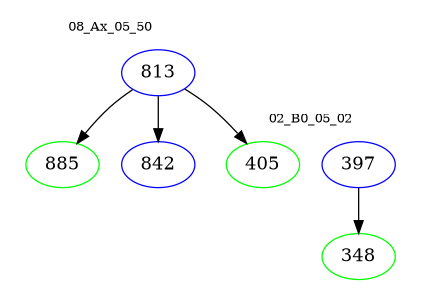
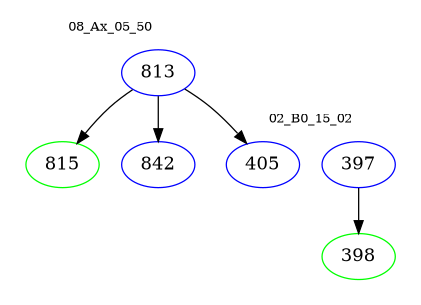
cluster "02_B0_05_02": label "02_B0_05_02" -> "02_B0_15_02"
node "885": label "885" -> "815"
node "405": color green -> blue
node "348": label "348" -> "398"
